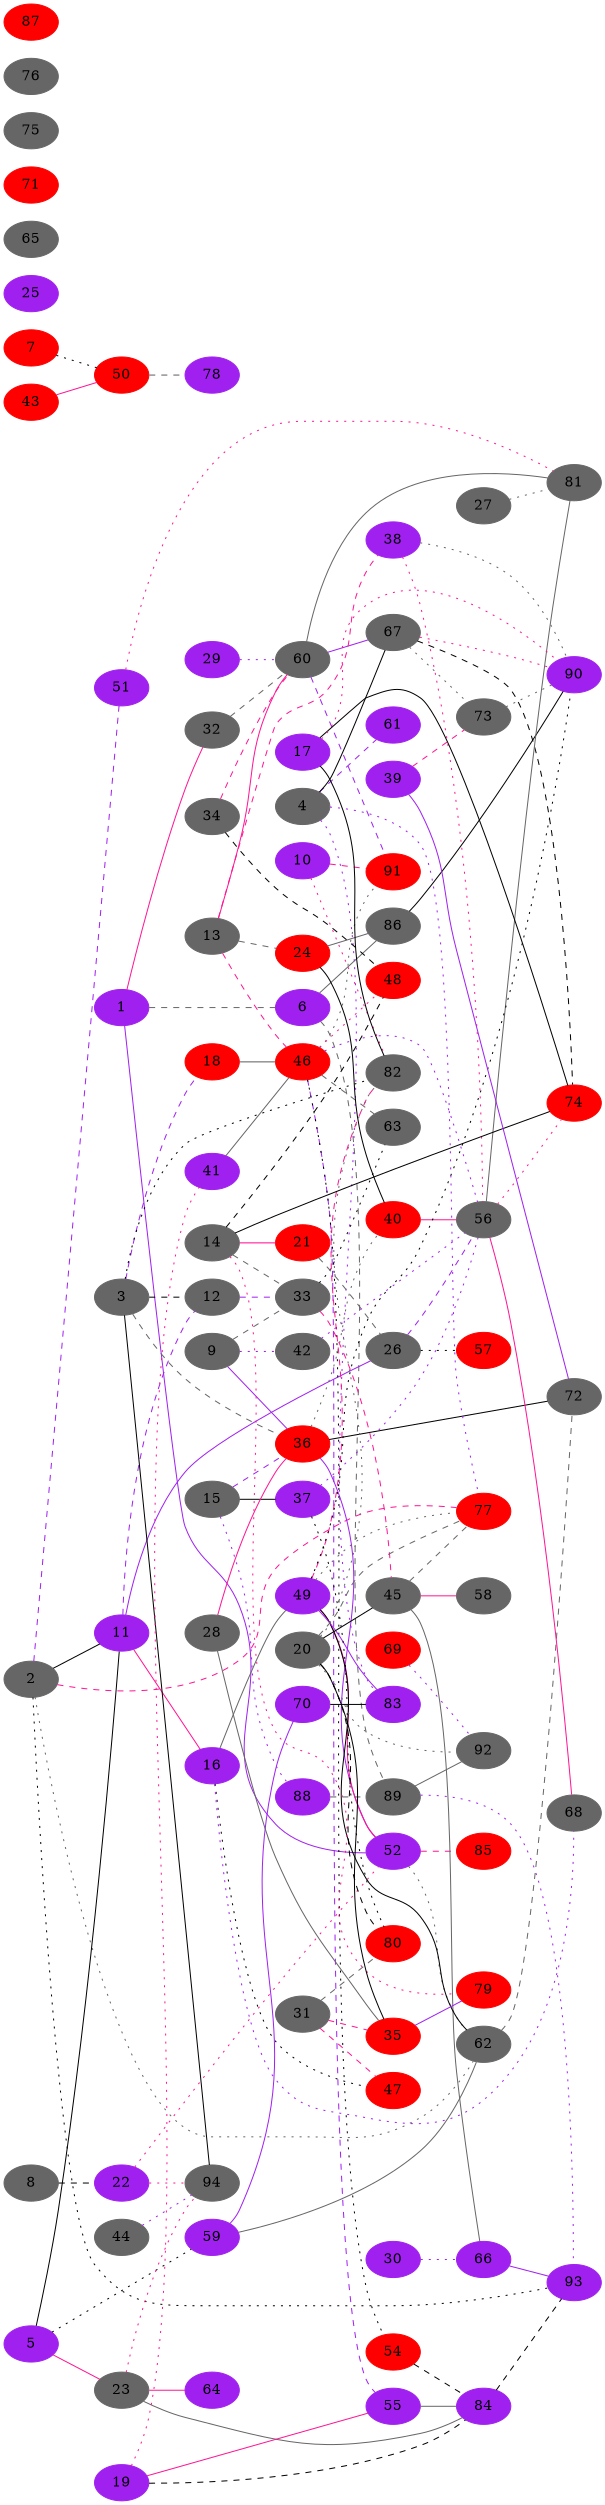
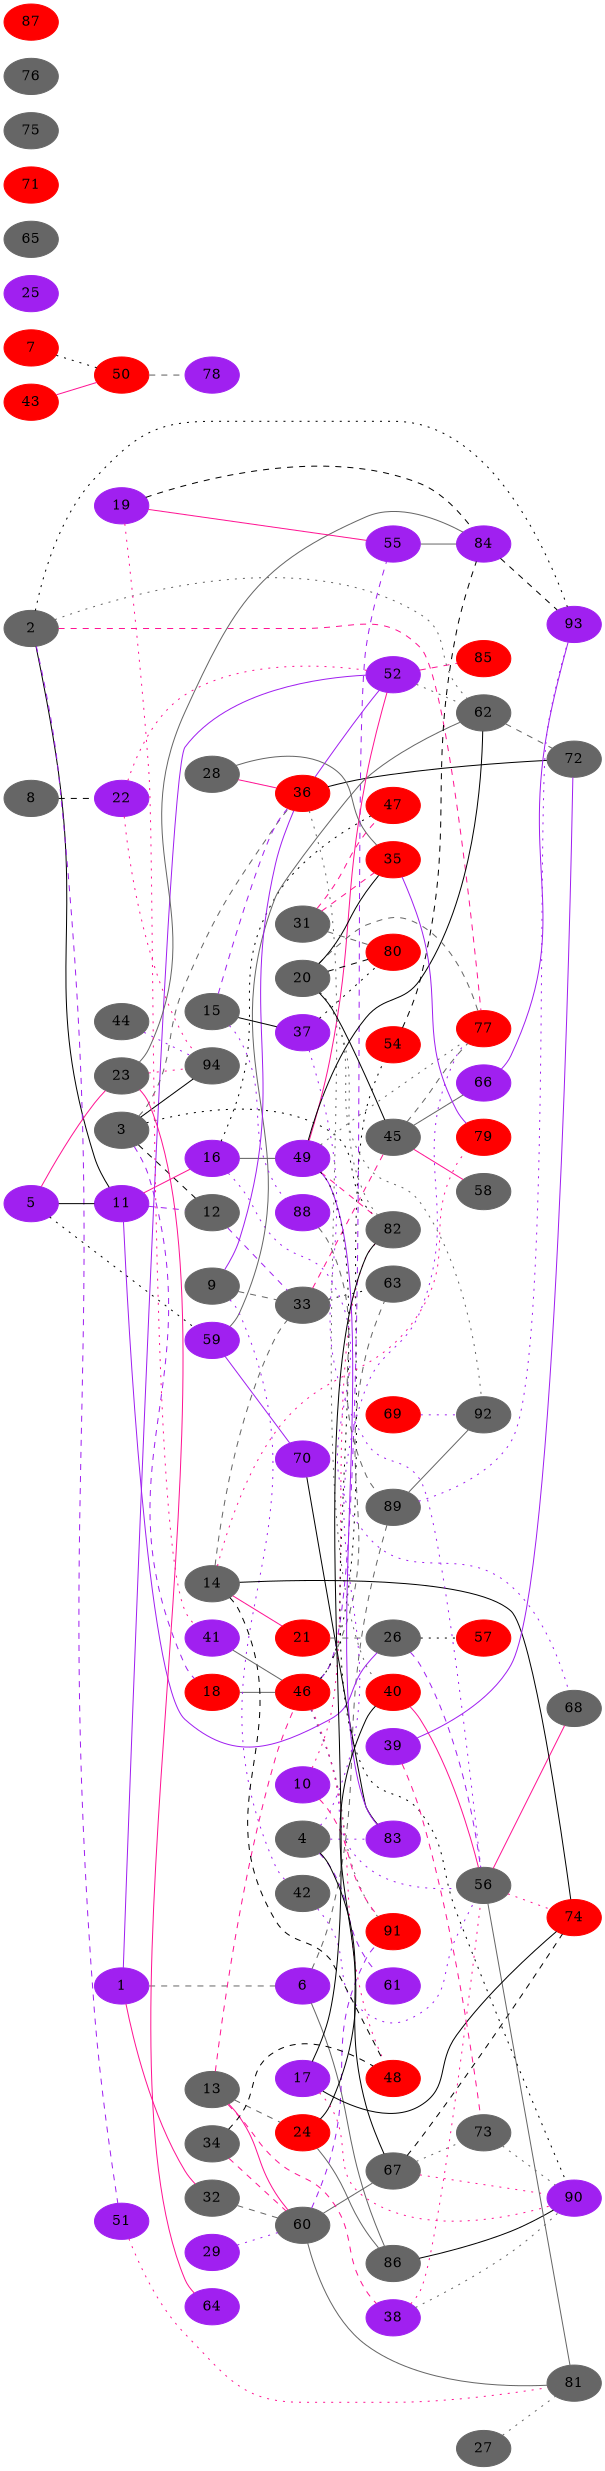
edge "67" -- "60": color purple -> gray40
node "30": removed
